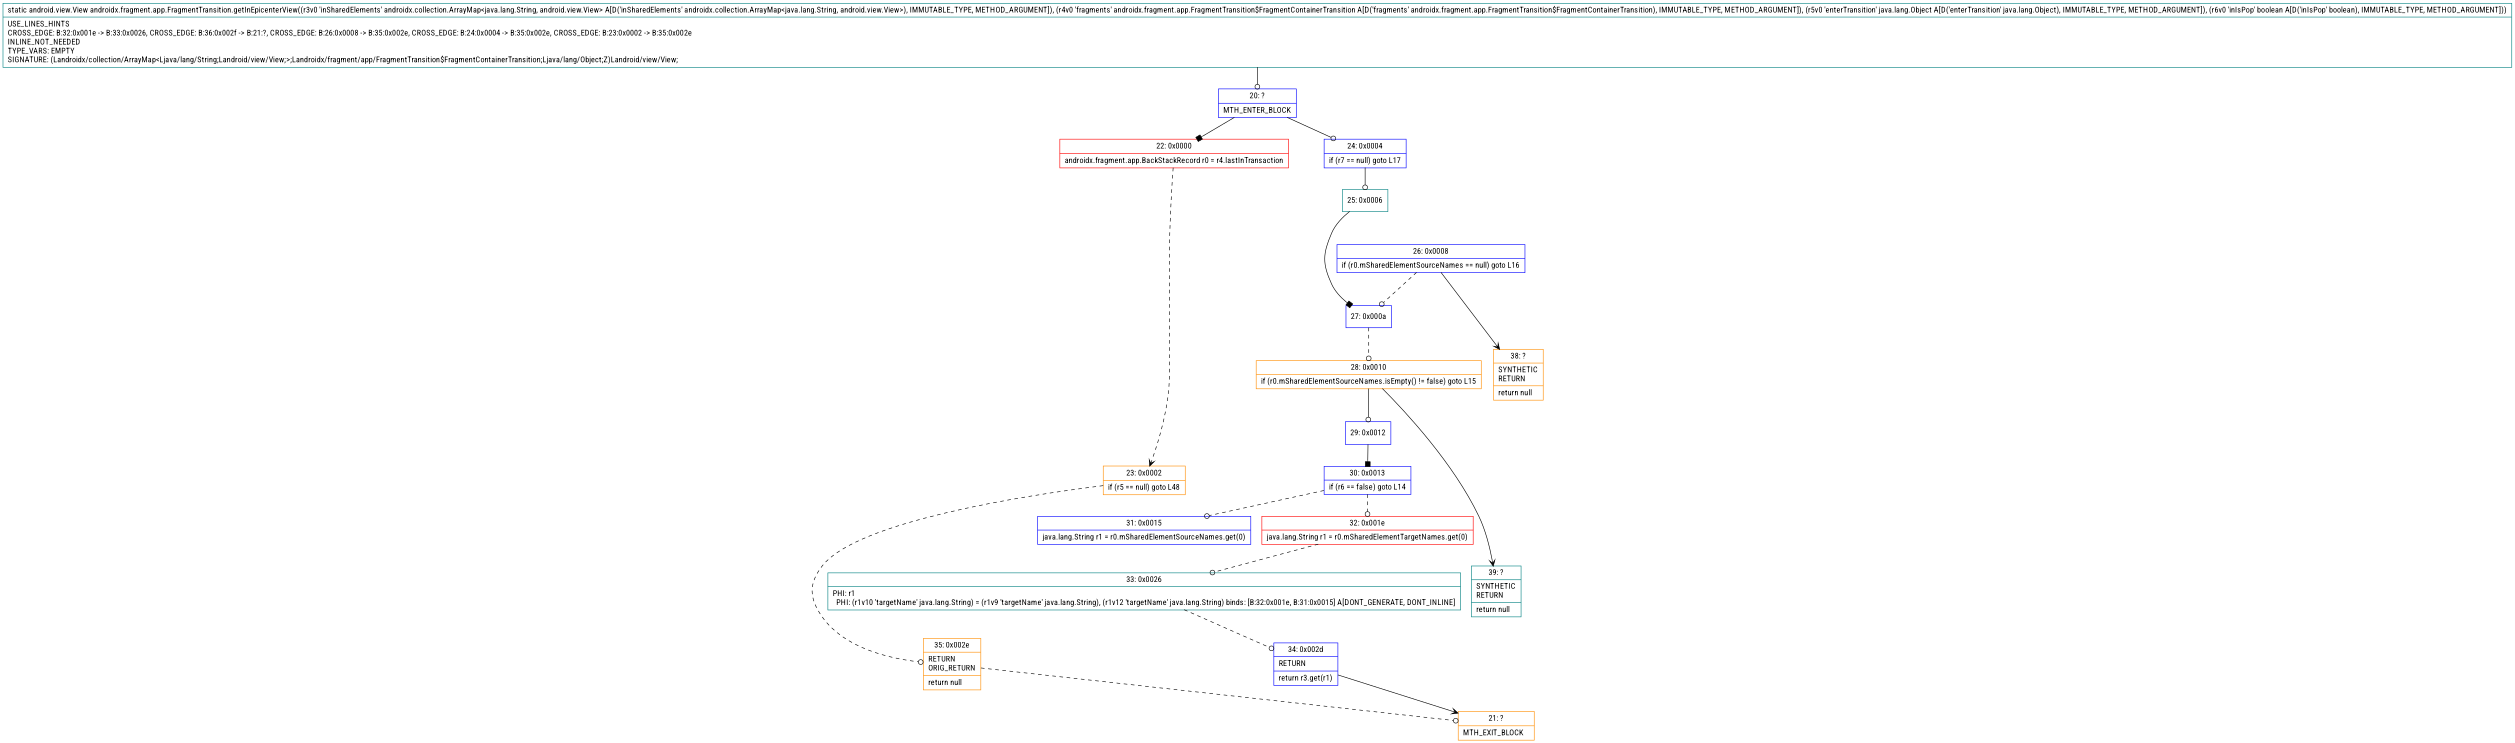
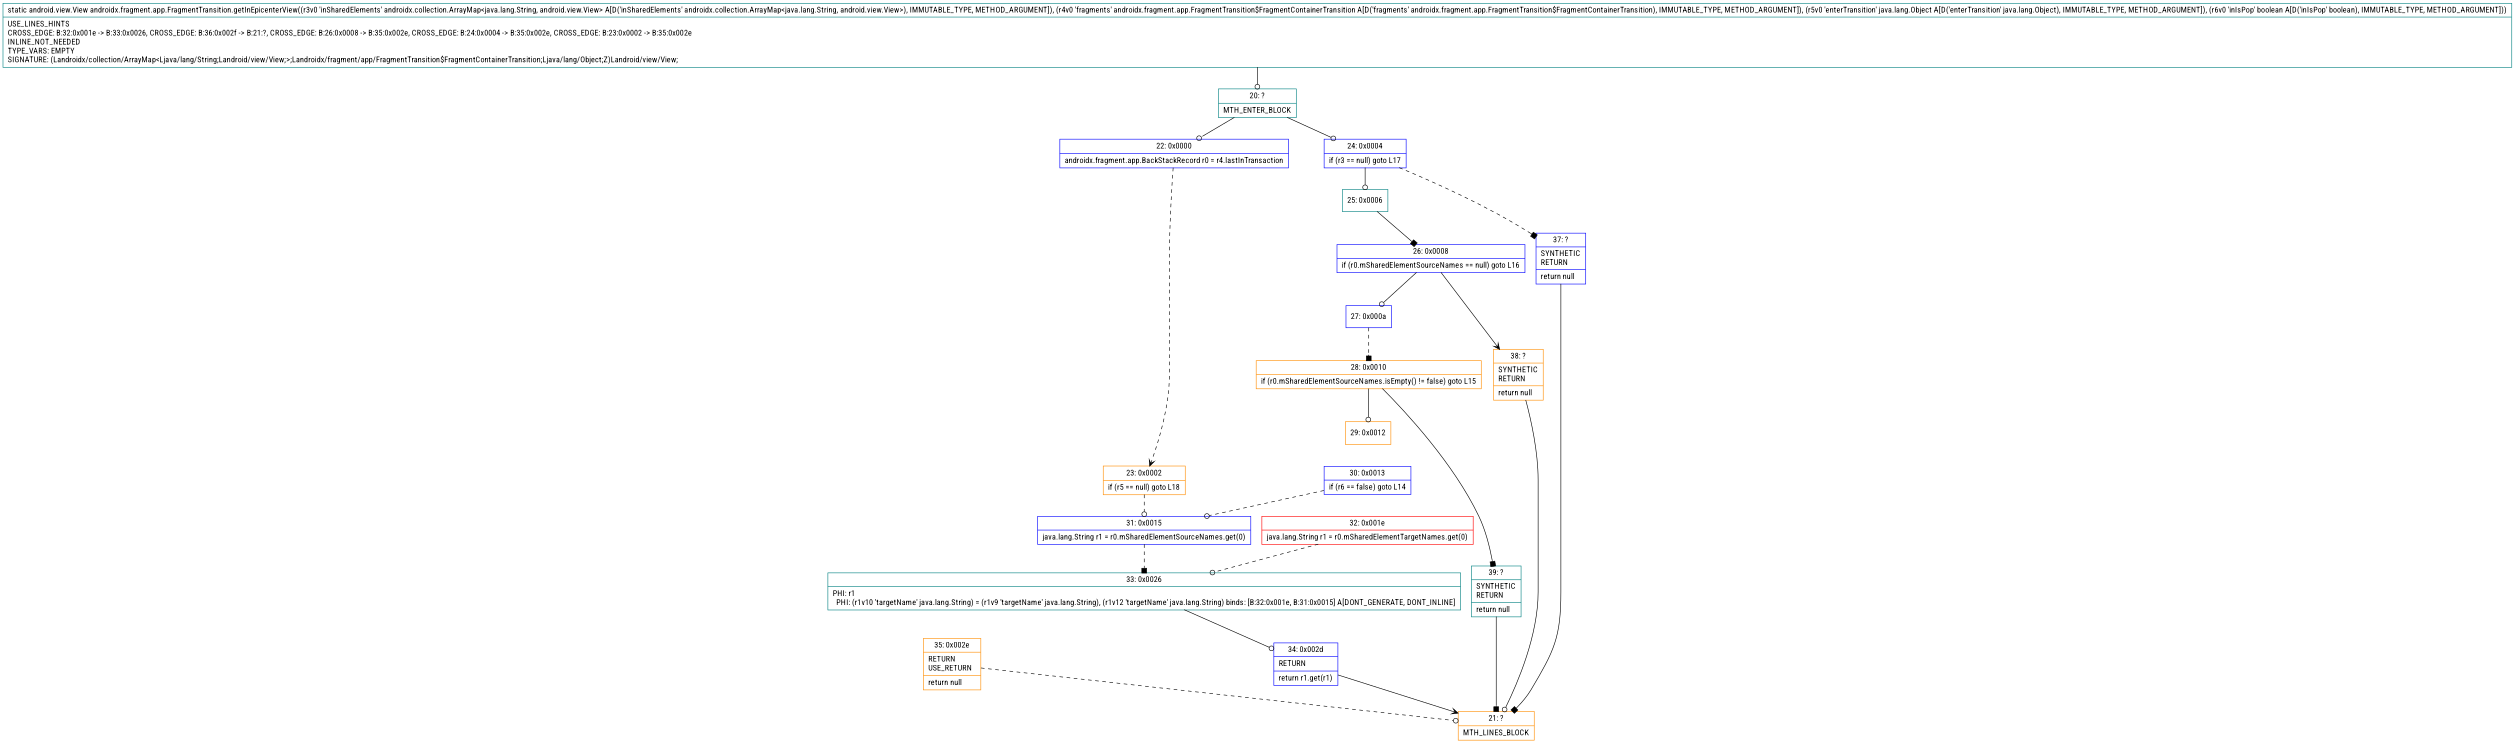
node "20: ?": color blue -> teal
edge "20: ?" -> "22: 0x0000": arrowhead box -> odot
node "22: 0x0000": color red -> blue
node "24: 0x0004": text "if (r7 == null) goto L17" -> "if (r3 == null) goto L17"
edge "25: 0x0006" -> "27: 0x000a": now "25: 0x0006" -> "26: 0x0008"
node "37: ?": added
edge "26: 0x0008" -> "27: 0x000a": style dashed -> solid
edge "27: 0x000a" -> "28: 0x0010": arrowhead odot -> box
node "29: 0x0012": color blue -> darkorange
edge "29: 0x0012" -> "30: 0x0013": removed
edge "28: 0x0010" -> "39: ?": arrowhead vee -> box
node "23: 0x0002": text "if (r5 == null) goto L48" -> "if (r5 == null) goto L18"
edge "30: 0x0013" -> "32: 0x001e": removed
edge "23: 0x0002" -> "35: 0x002e": now "23: 0x0002" -> "31: 0x0015"
edge "31: 0x0015" -> "33: 0x0026": added
edge "38: ?" -> "21: ?": added
edge "33: 0x0026" -> "34: 0x002d": style dashed -> solid
edge "39: ?" -> "21: ?": added
node "35: 0x002e": text "ORIG_RETURN" -> "USE_RETURN"
node "34: 0x002d": text "return r3.get(r1)" -> "return r1.get(r1)"
node "21: ?": text "MTH_EXIT_BLOCK" -> "MTH_LINES_BLOCK"
